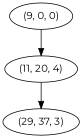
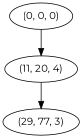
node "(9, 0, 0)": label "(9, 0, 0)" -> "(0, 0, 0)"
node "(29, 37, 3)": label "(29, 37, 3)" -> "(29, 77, 3)"
